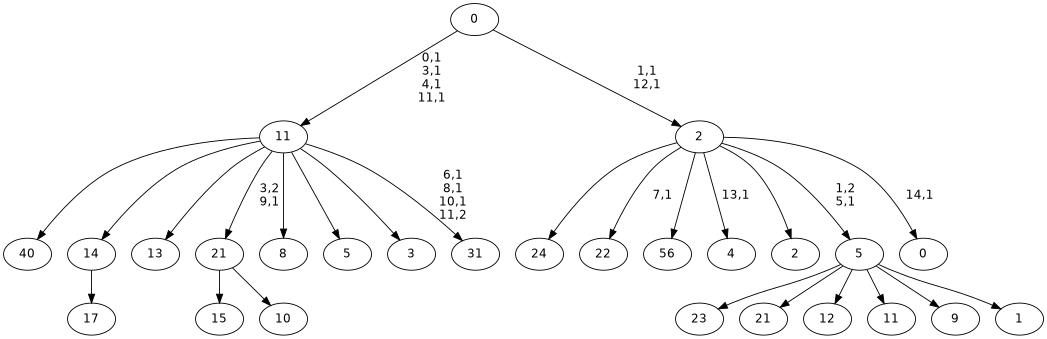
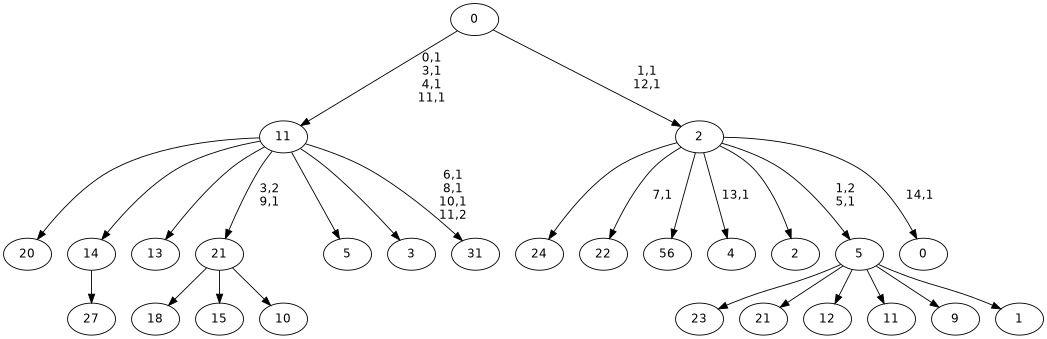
node "40": label "40" -> "20"
node "8": removed
node "17": label "17" -> "27"
node "18": added
